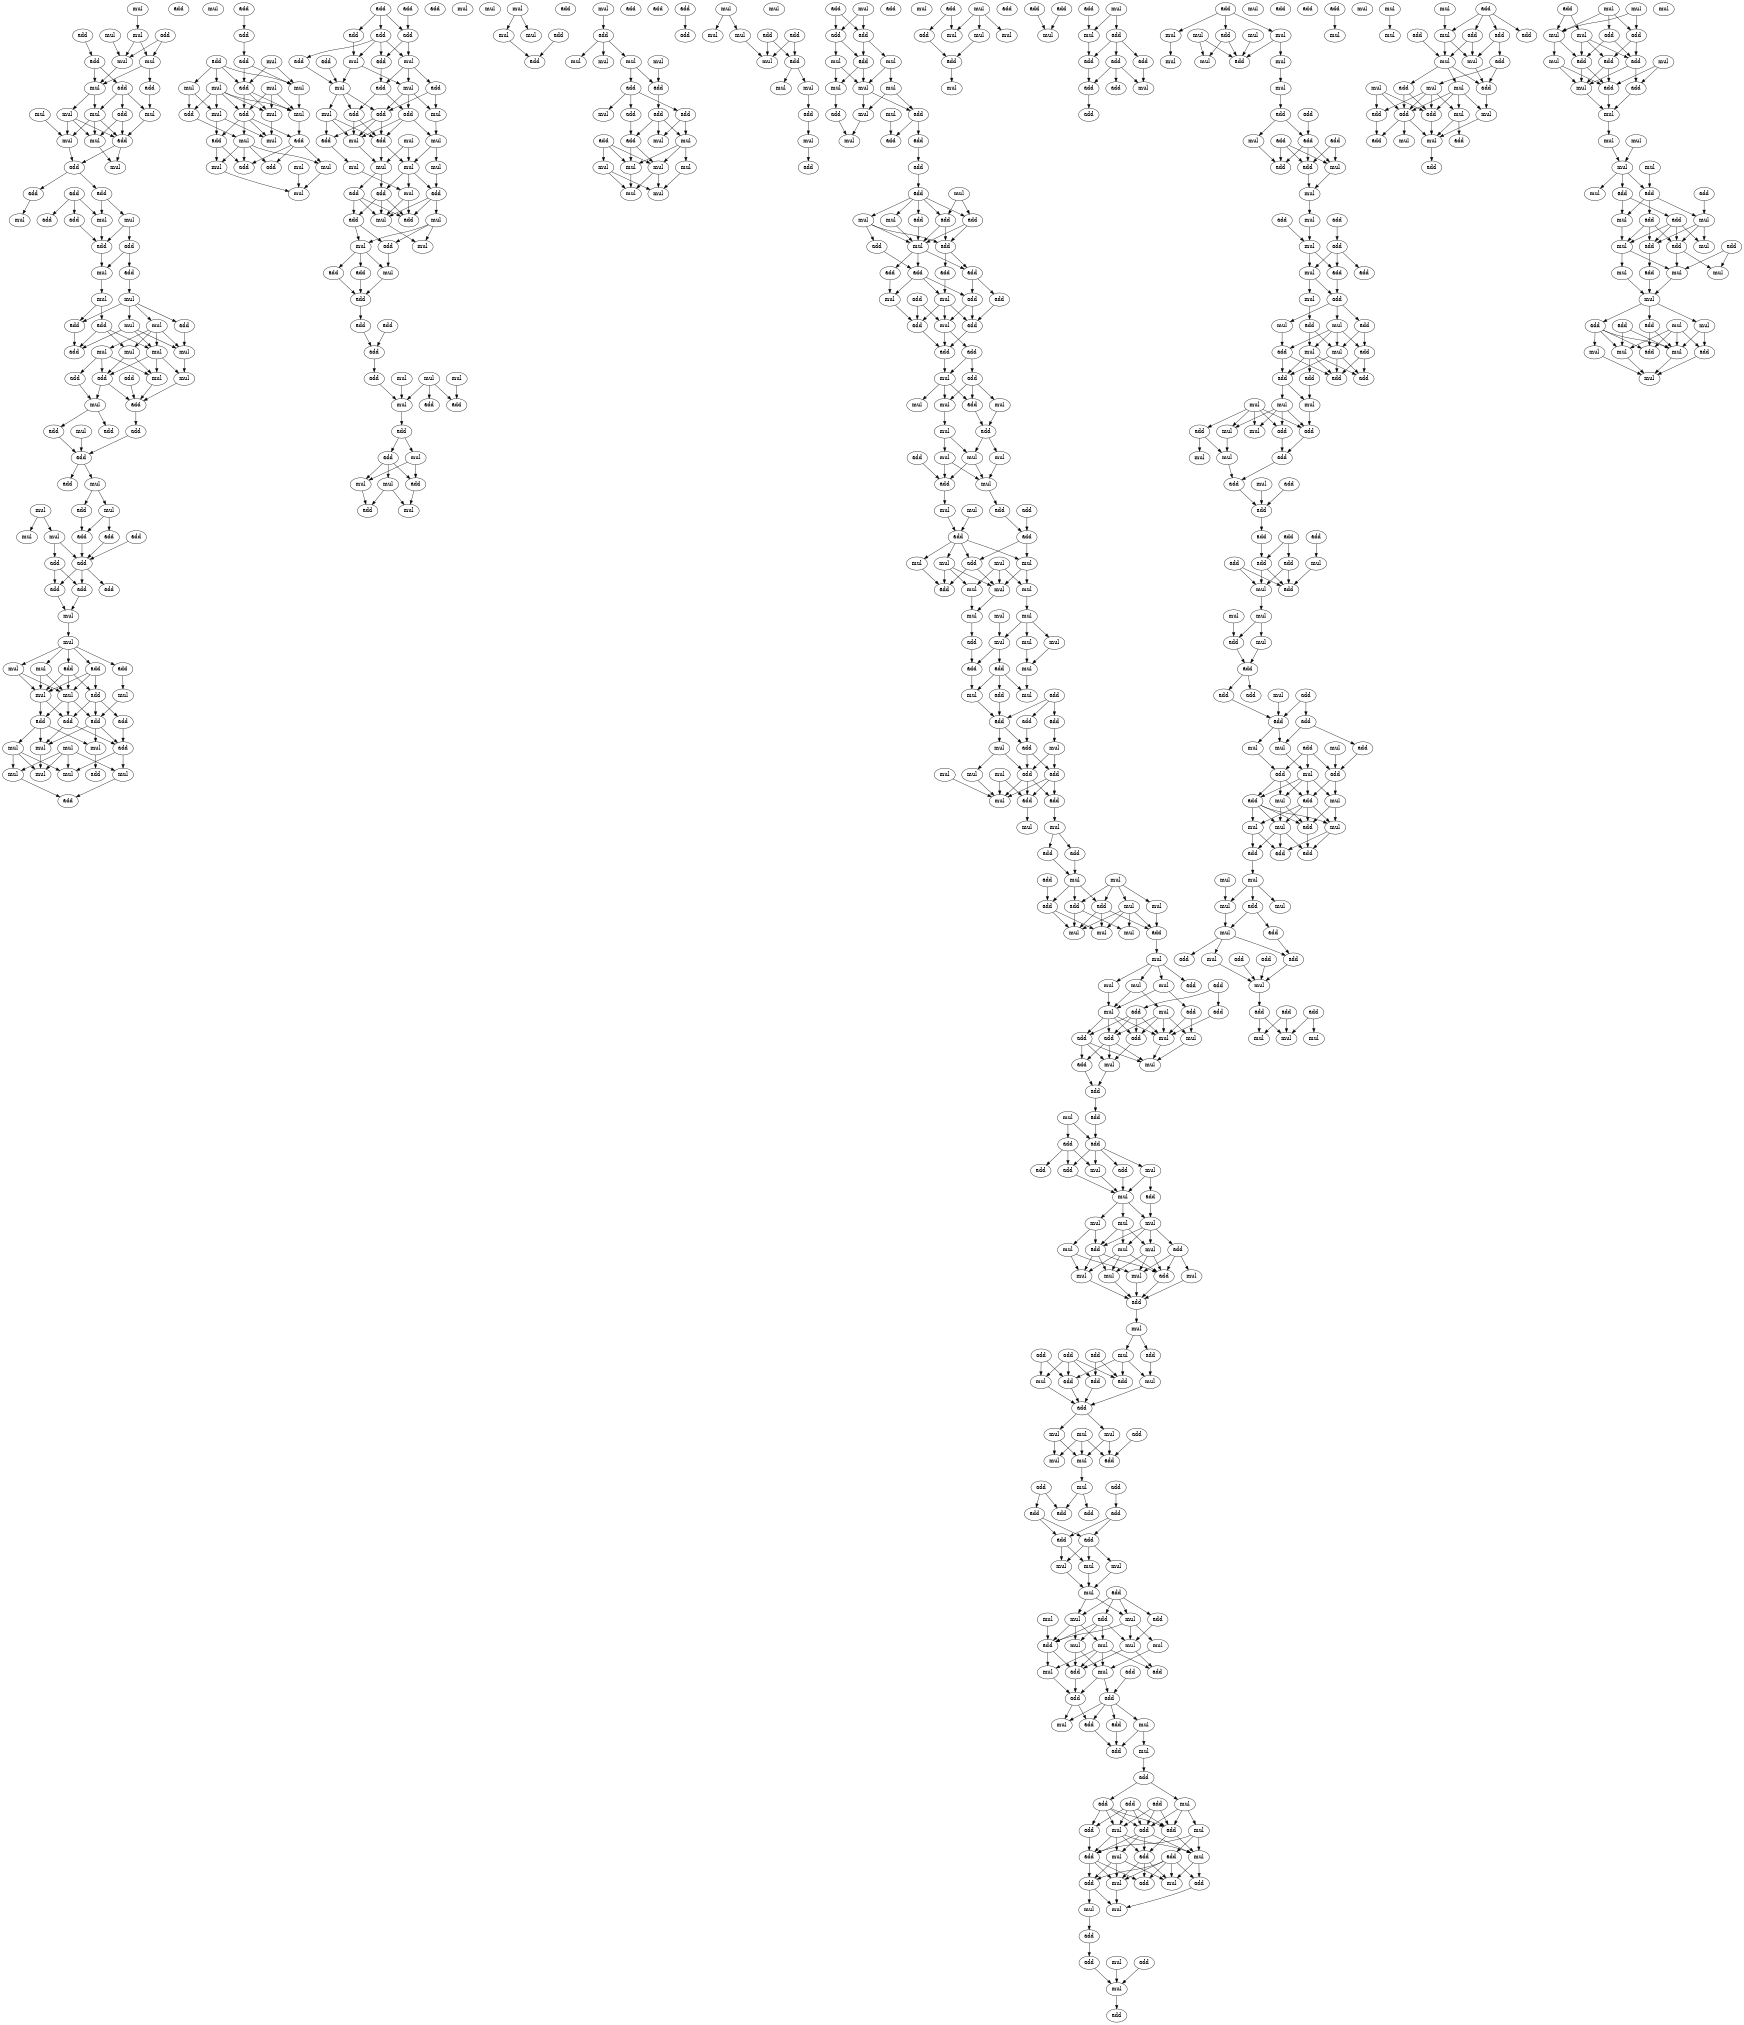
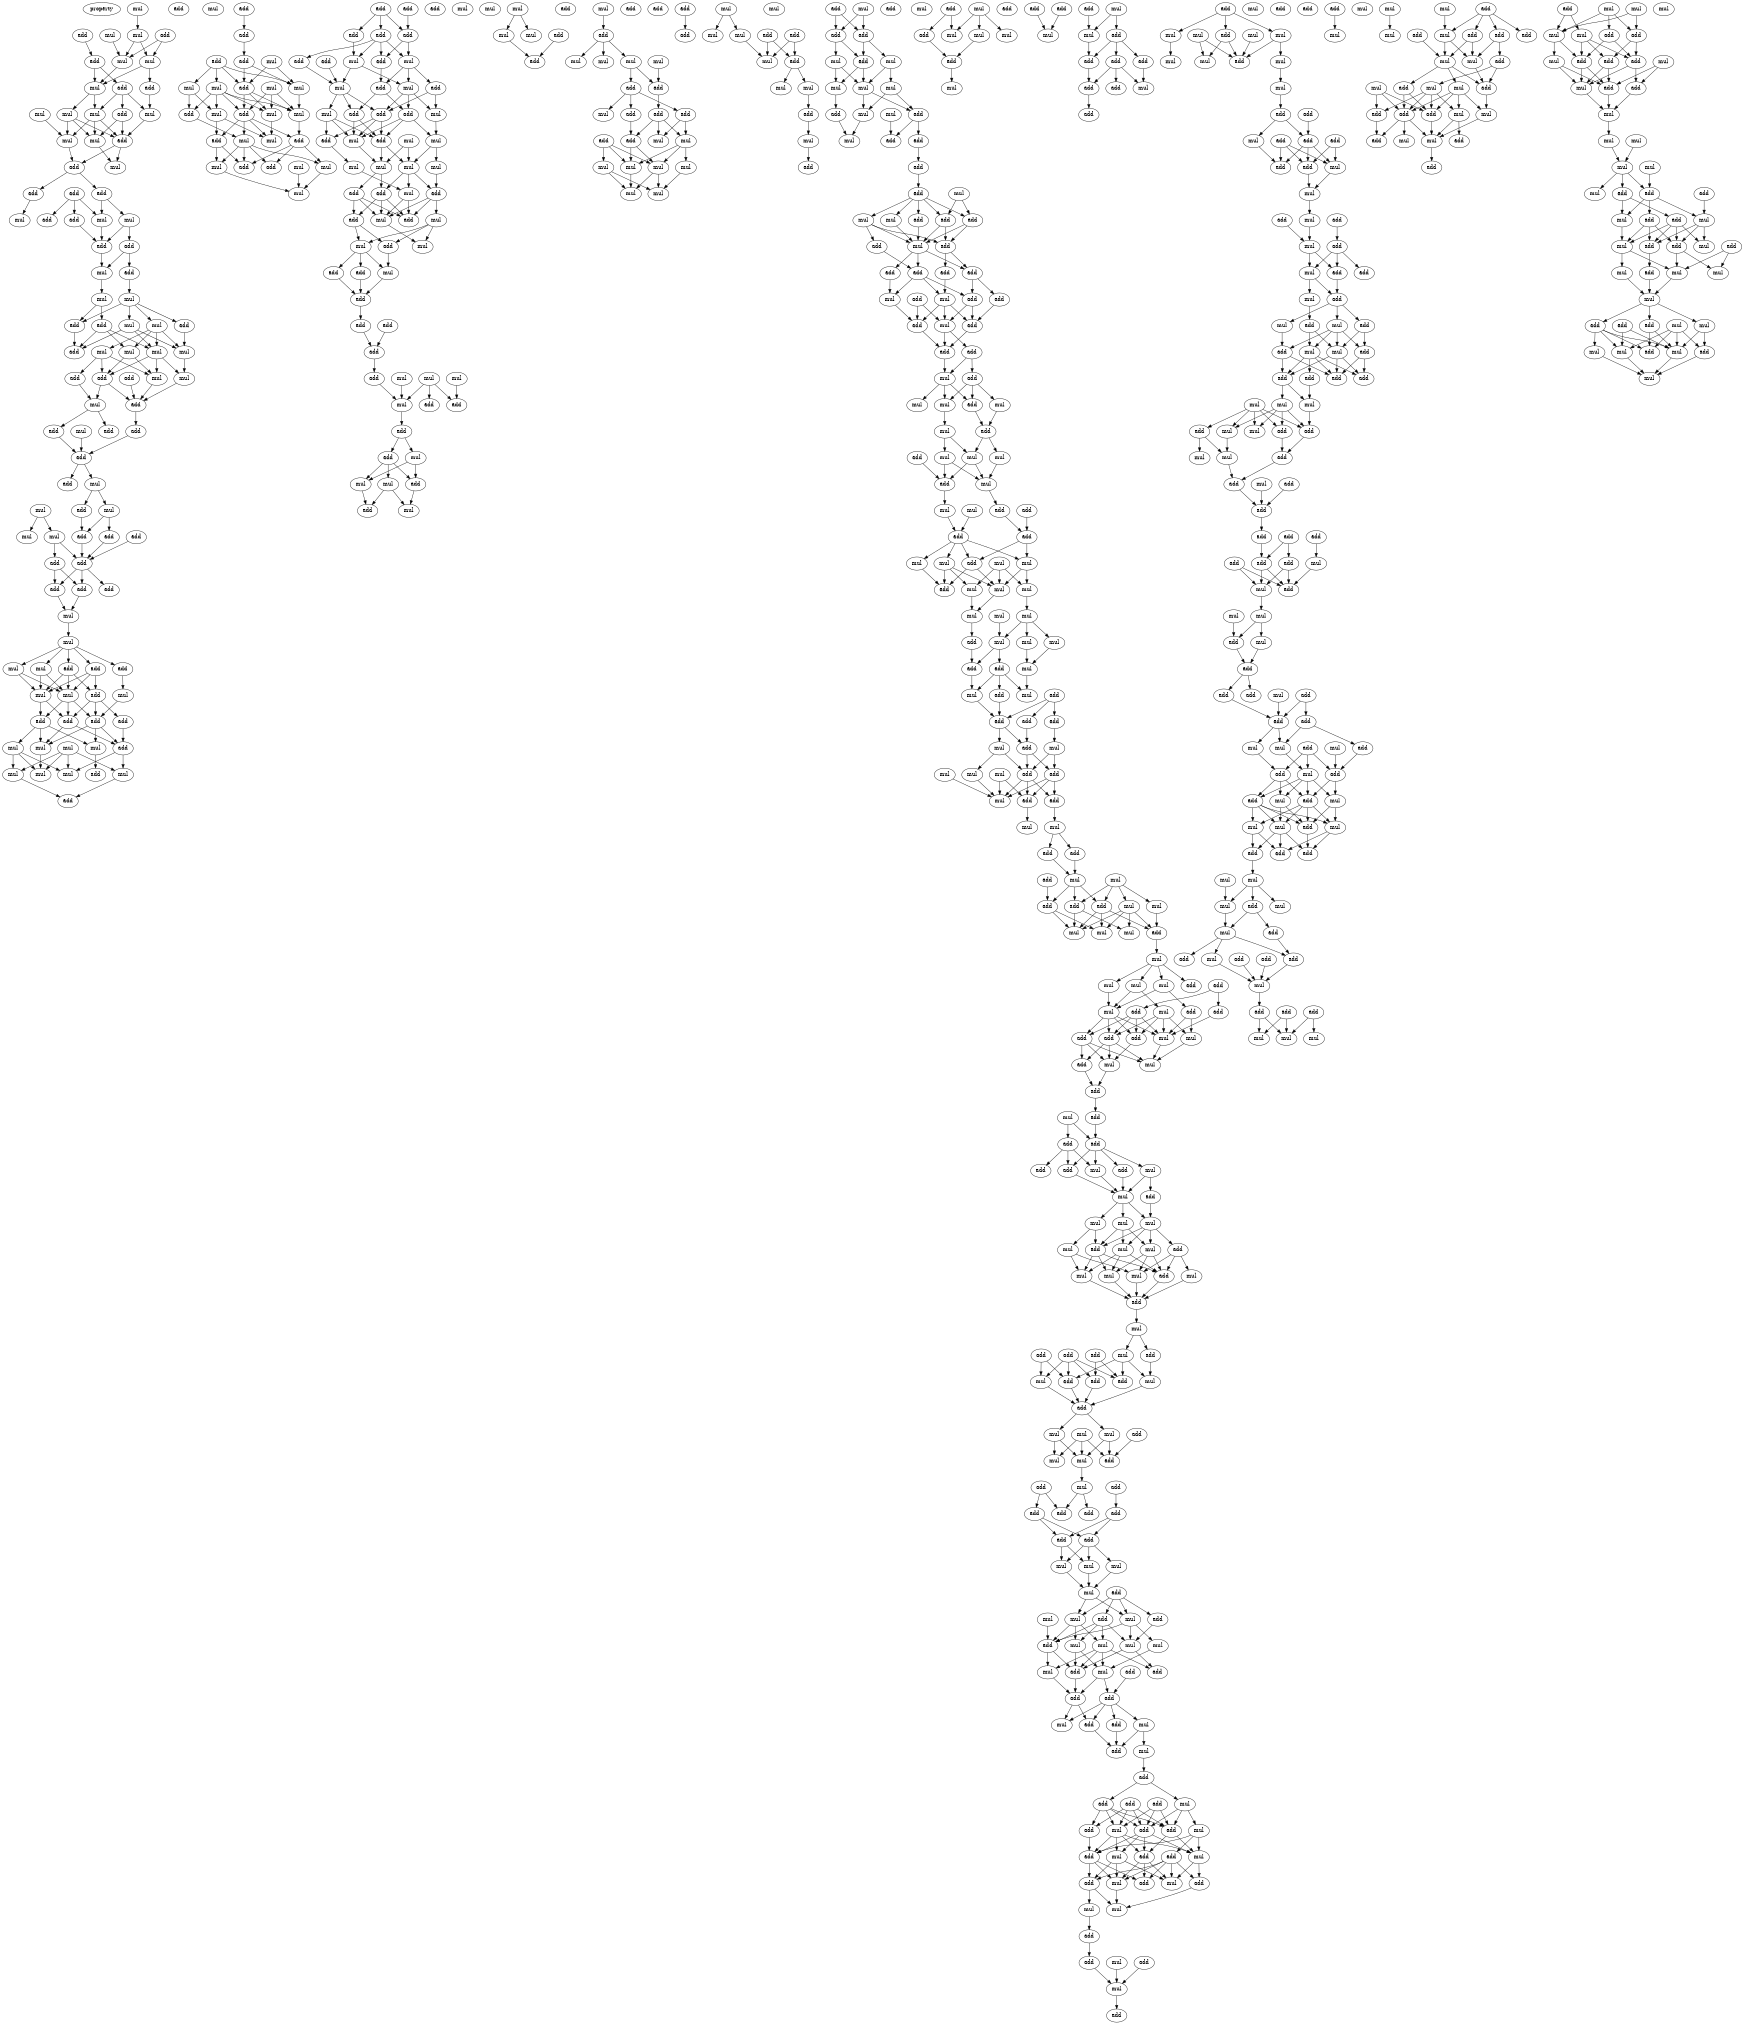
node "property": added
